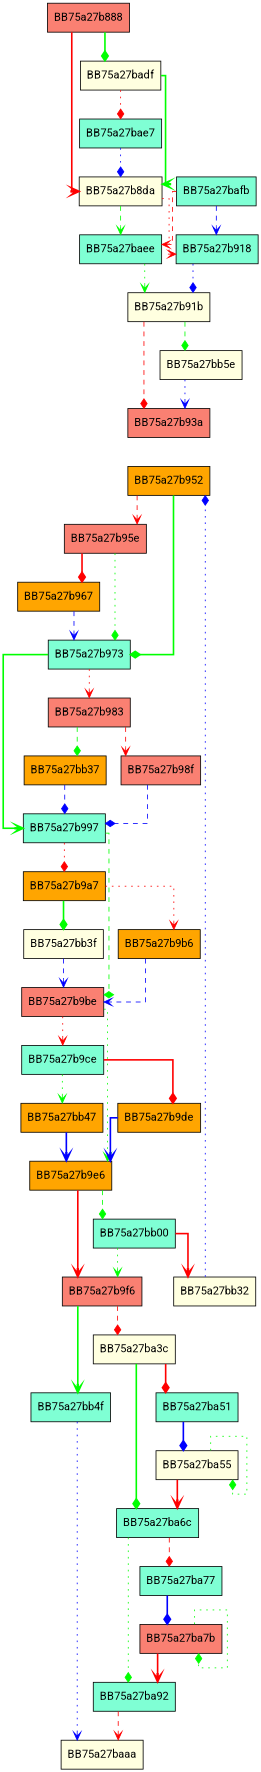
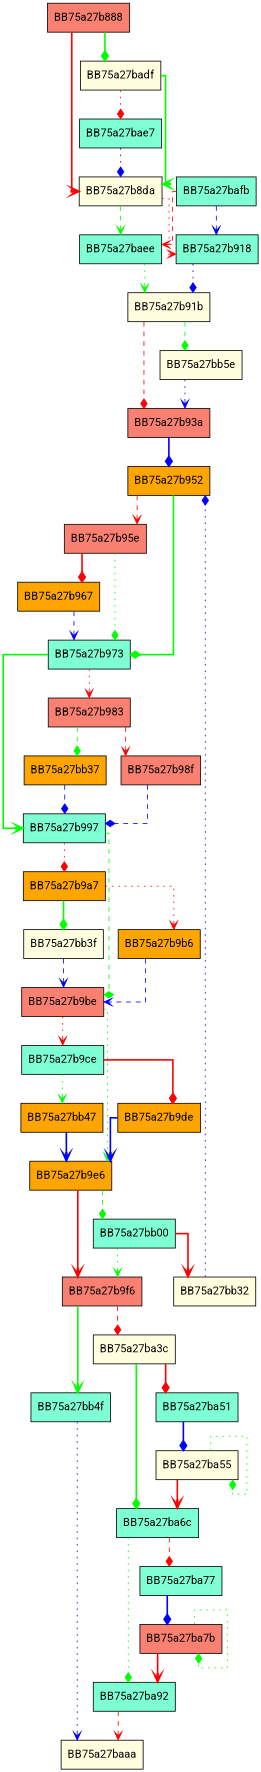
edge "BB75a27b93a" -> "BB75a27b952": added
